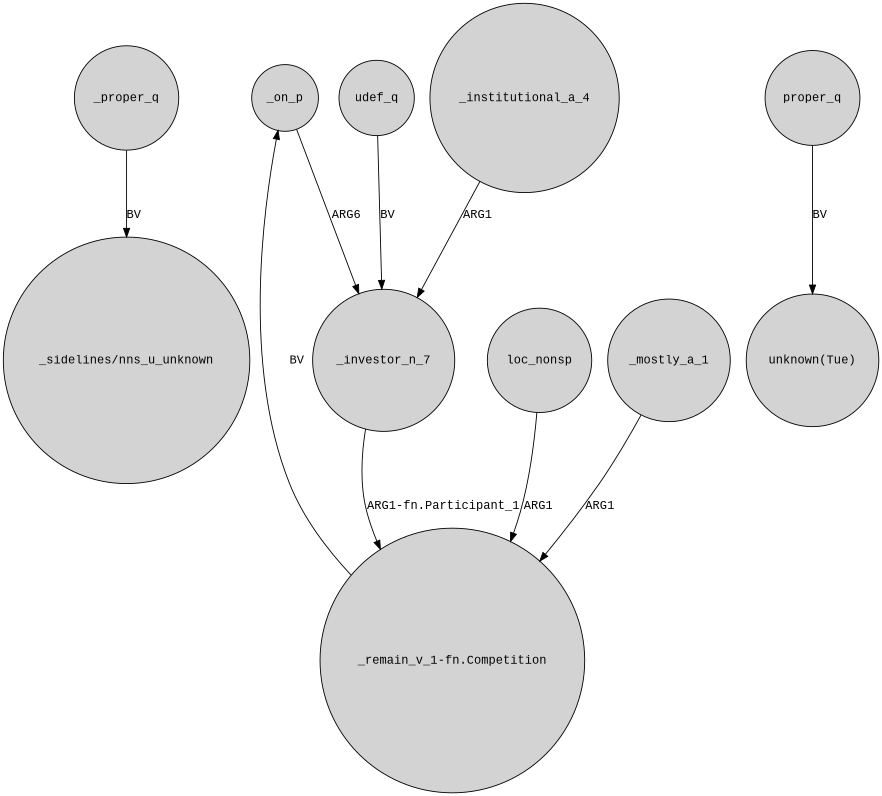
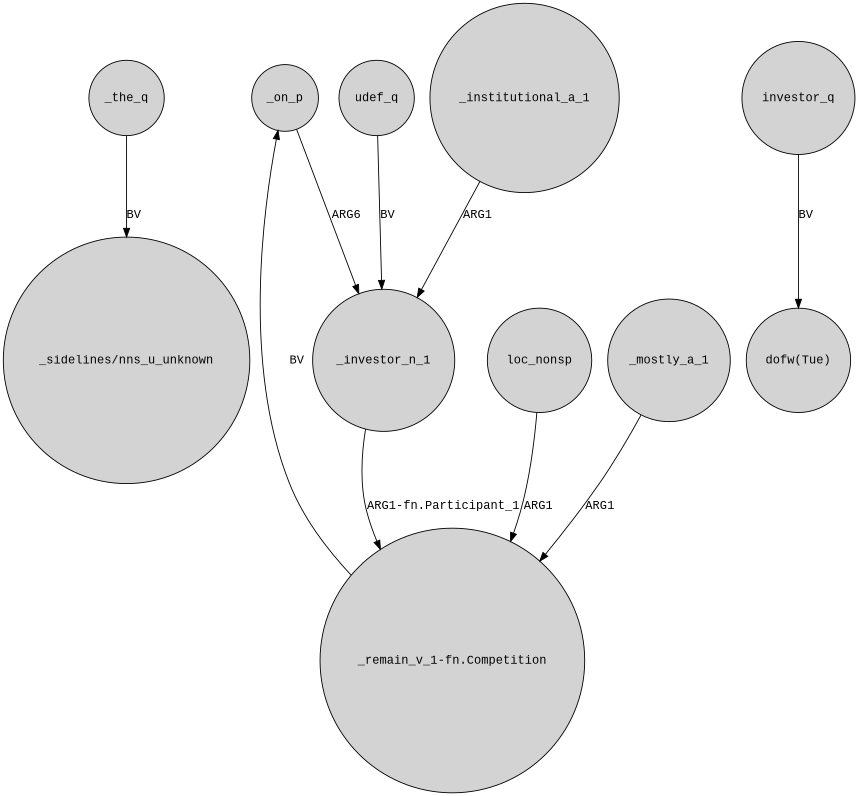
node "_proper_q": label "_proper_q" -> "_the_q"
node "_institutional_a_4": label "_institutional_a_4" -> "_institutional_a_1"
node "proper_q": label "proper_q" -> "investor_q"
node "_investor_n_7": label "_investor_n_7" -> "_investor_n_1"
node "unknown(Tue)": label "unknown(Tue)" -> "dofw(Tue)"
